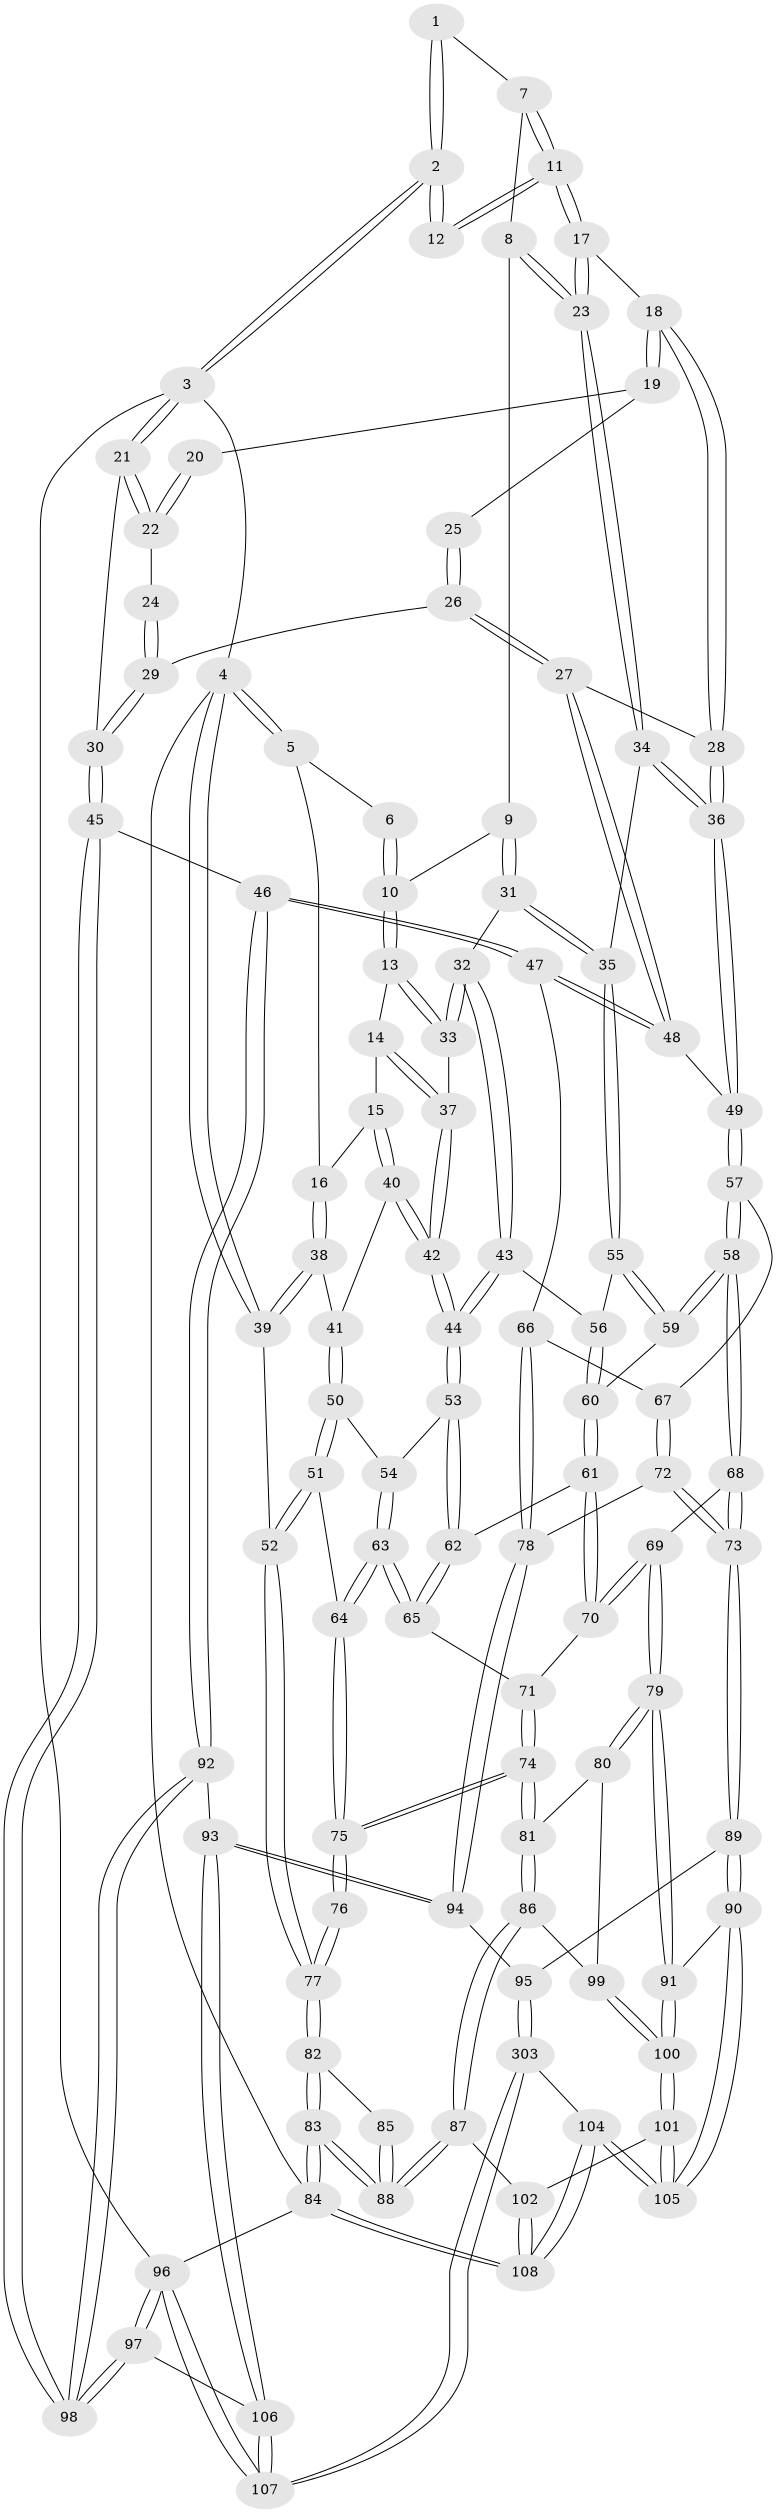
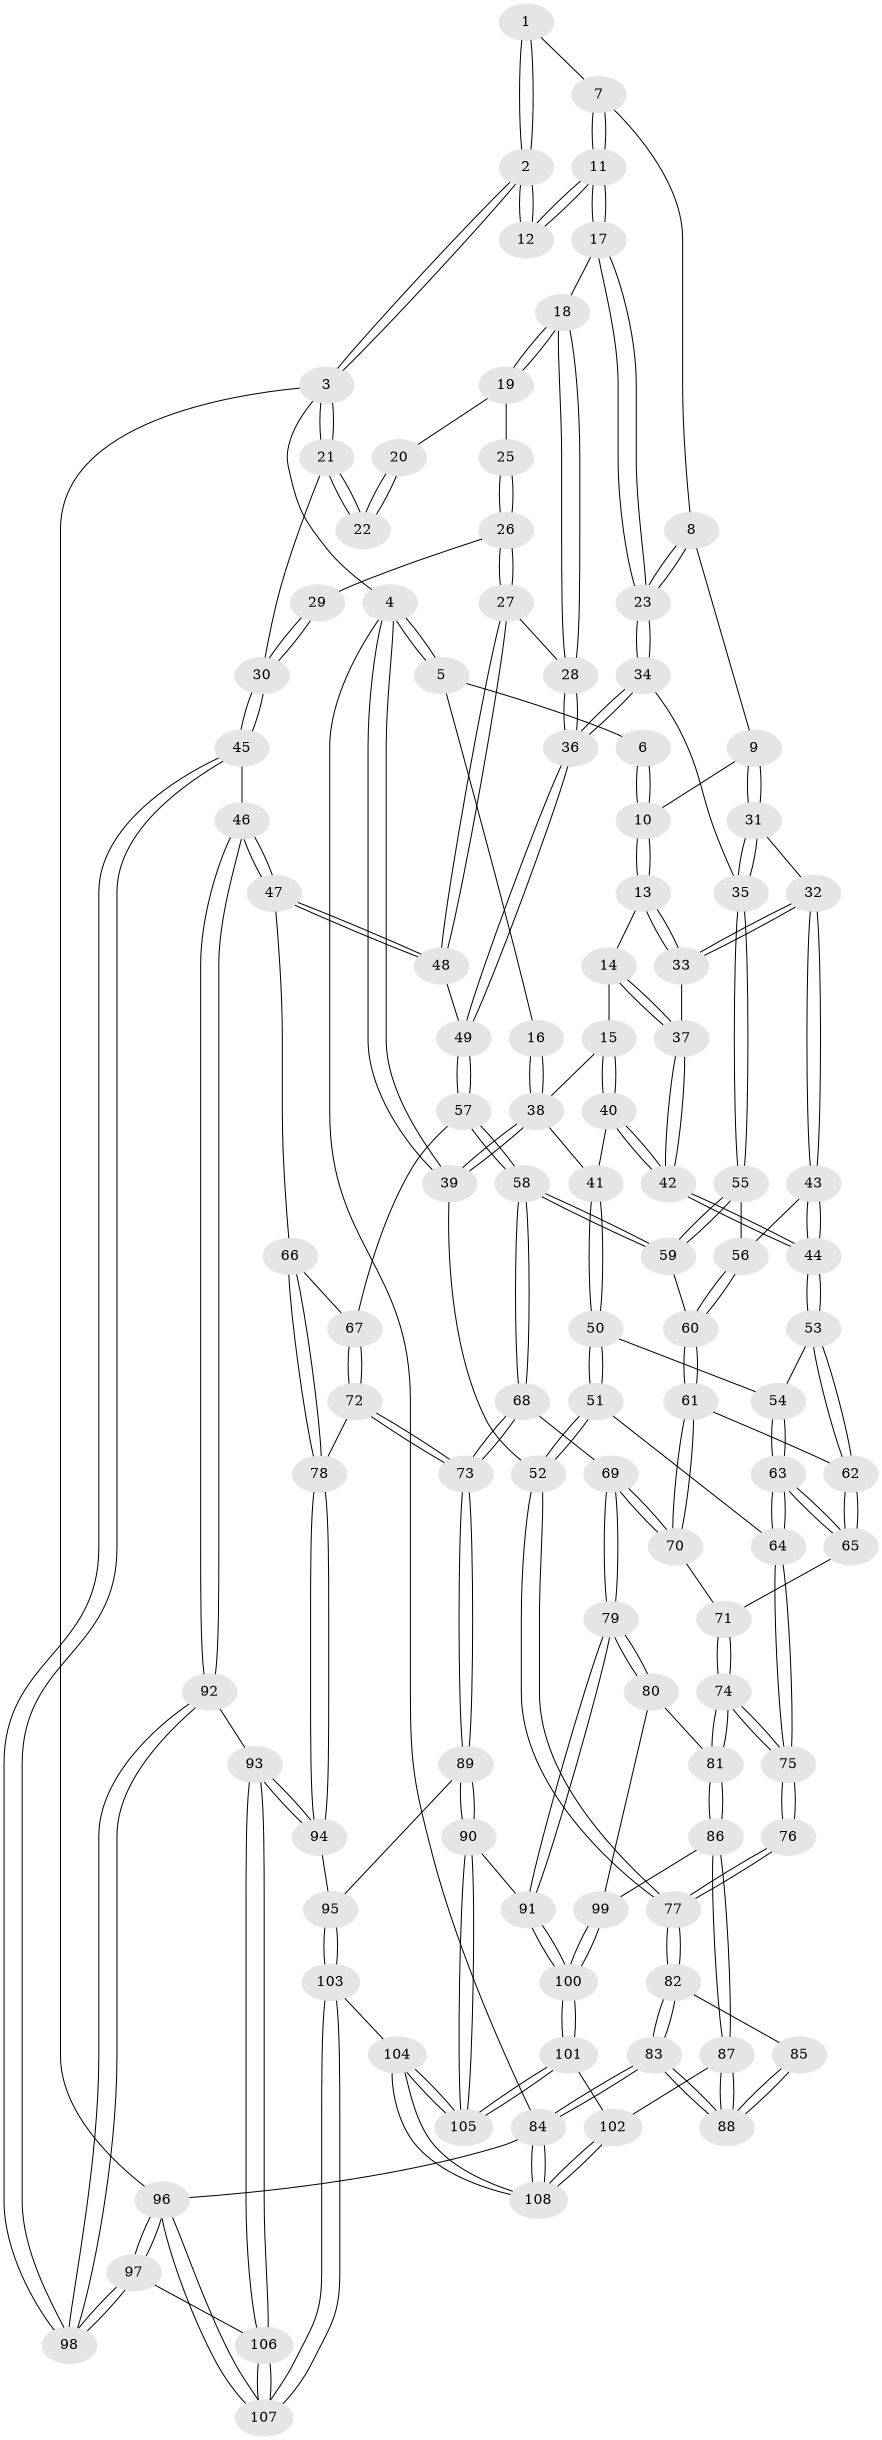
node "24": removed
edge "15" -- "16": now "15" -- "38"
node "303": label "303" -> "103"
